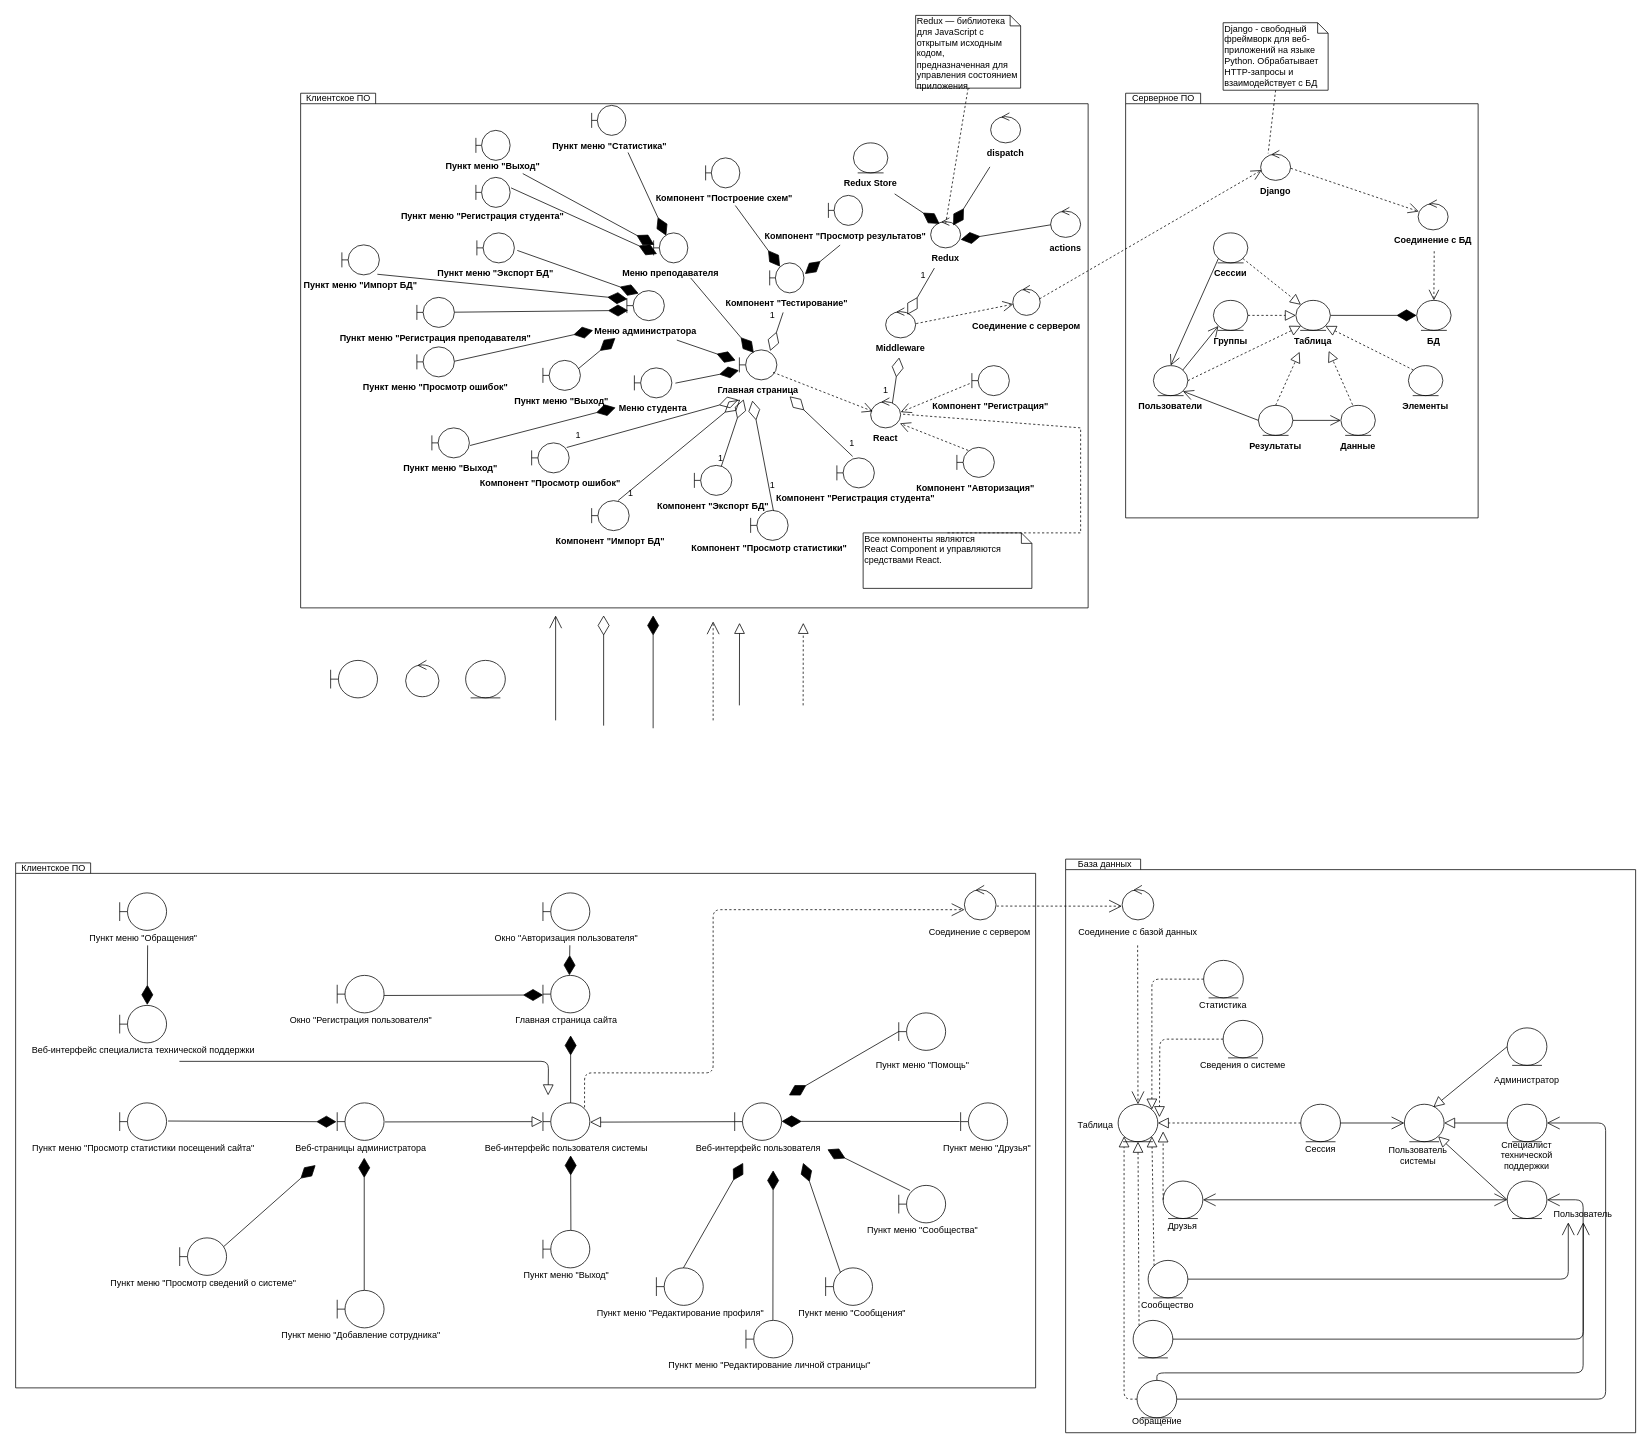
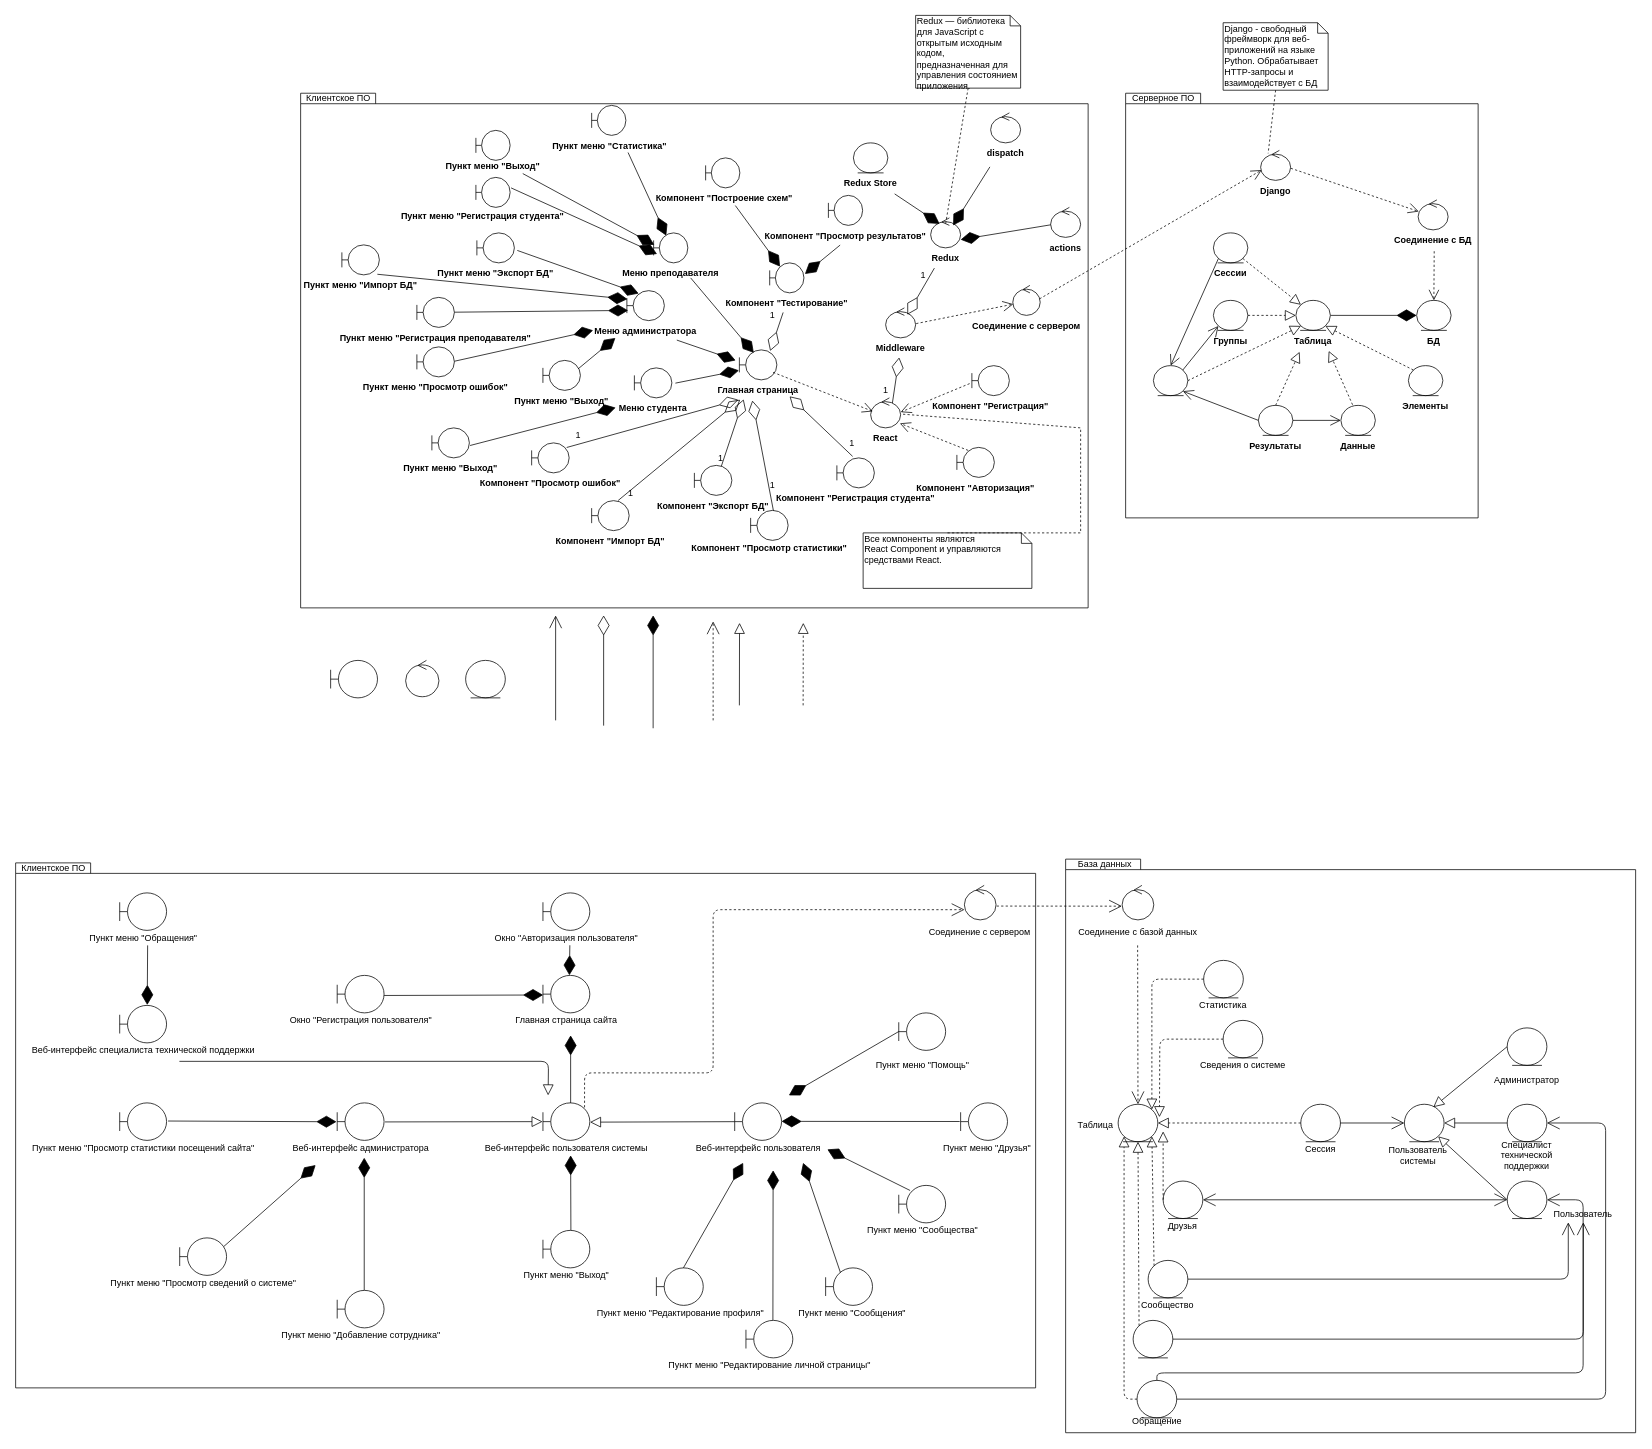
node "Пользователи": removed
node "Веб-страницы администратора": label "Веб-страницы администратора" -> "Веб-интерфейс администратора"
